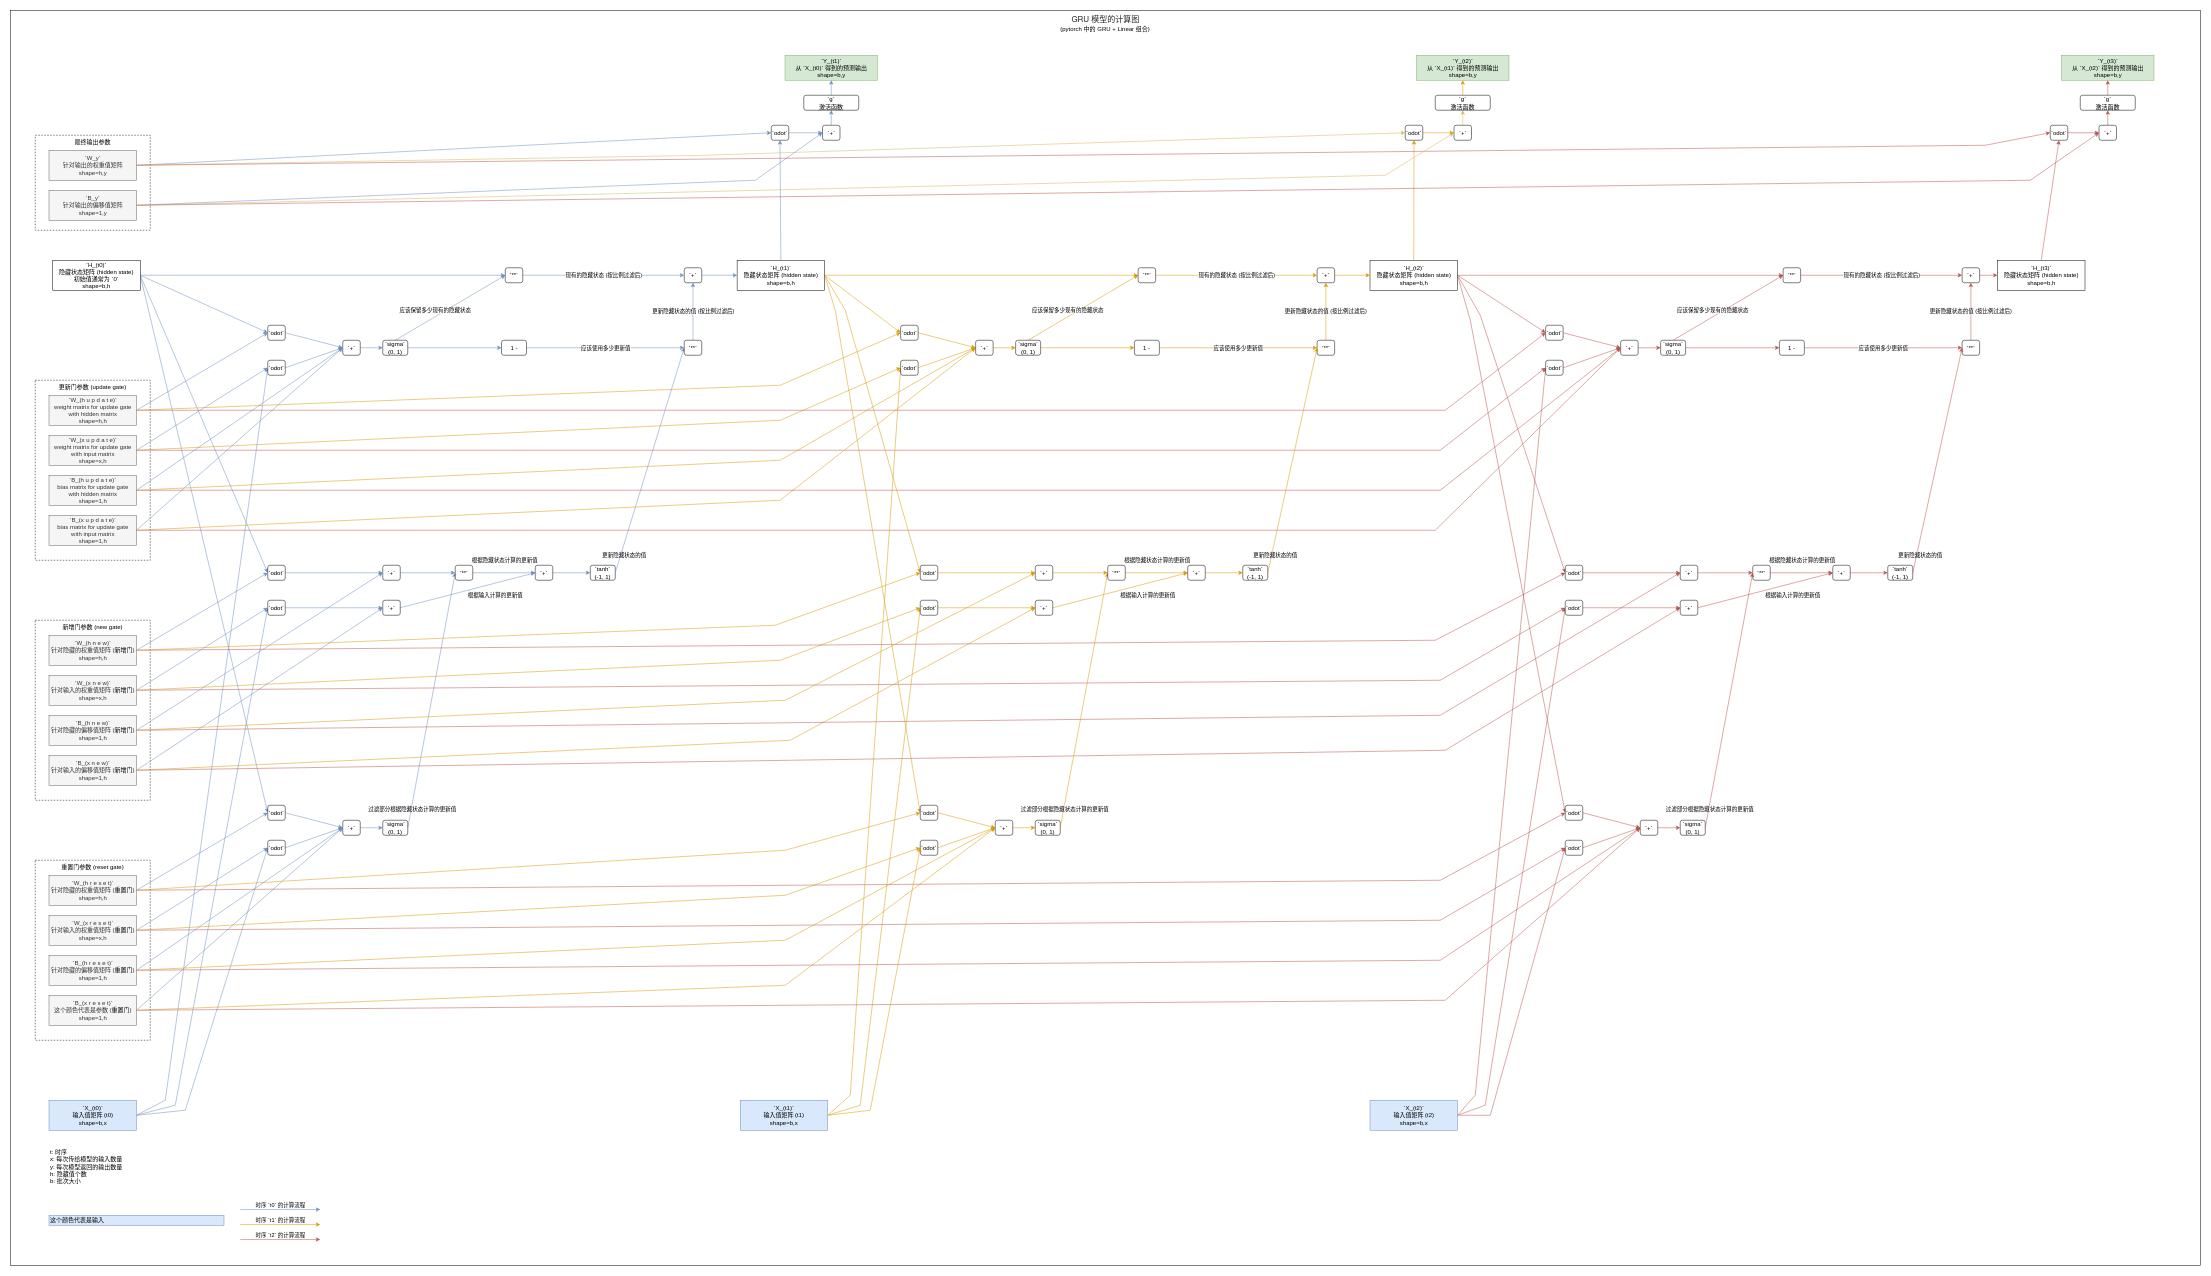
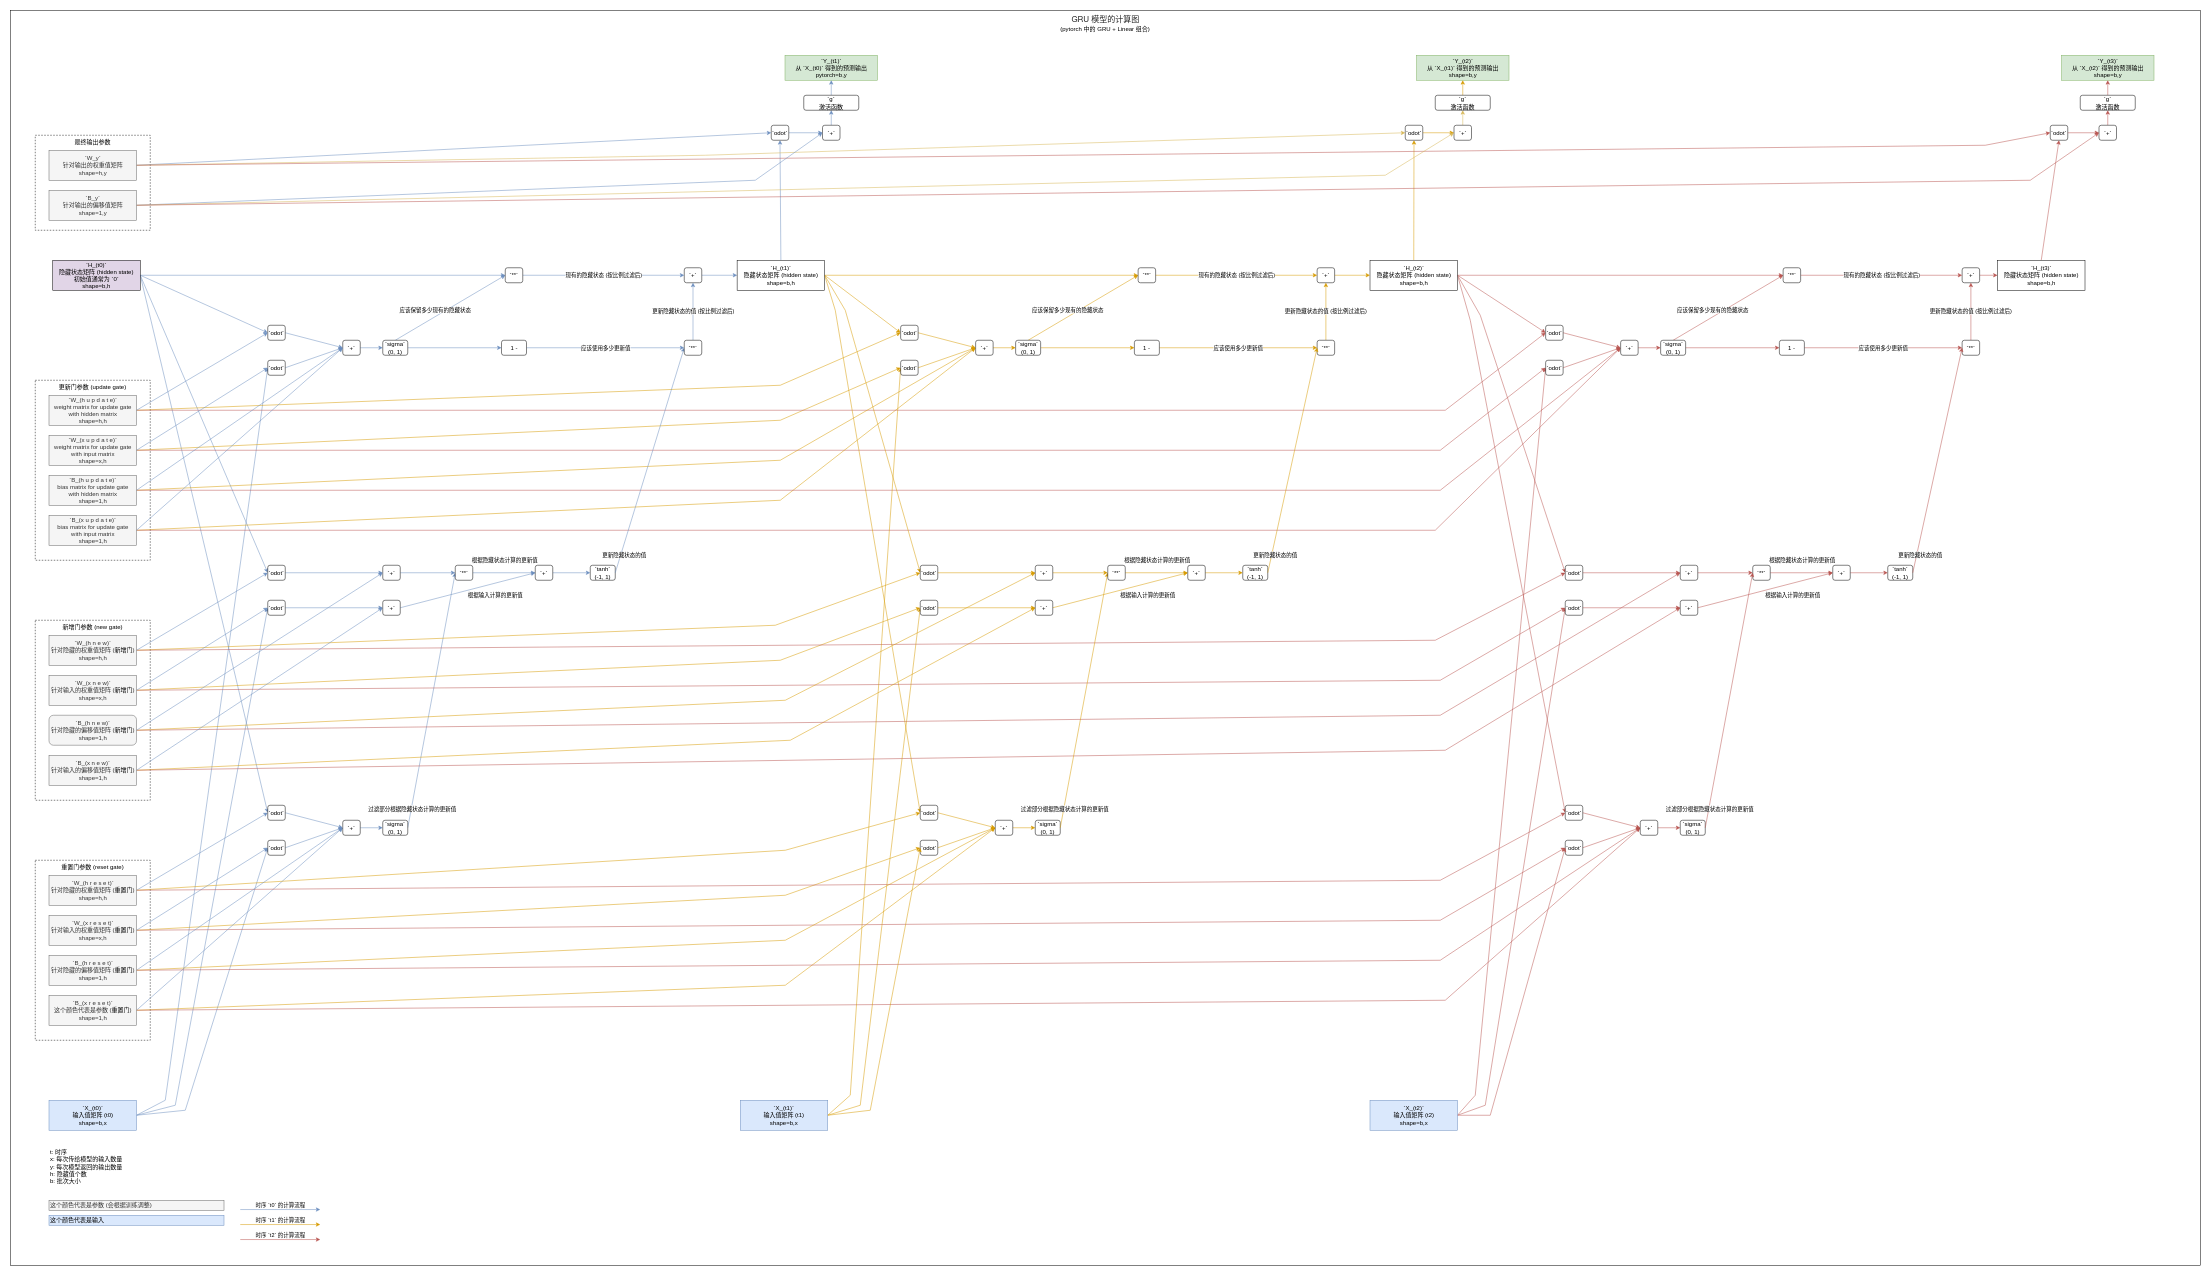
node "`Y_(t1)` 从 `X_(t0)` 得到的预测输出 shape=b,y": label "`Y_(t1)` 从 `X_(t0)` 得到的预测输出 shape=b,y" -> "`Y_(t1)` 从 `X_(t0)` 得到的预测输出 pytorch=b,y"
node "`H_(t0)` 隐藏状态矩阵 (hidden state) 初始值通常为 `0` shape=b,h": fillcolor #ffffff -> #e1d5e7
node "`B_(h n e w)` 针对隐藏的偏移值矩阵 (新增门) shape=1,h": shape rectangle -> rounded rectangle
node "这个颜色代表是参数 (会根据训练调整)": added
